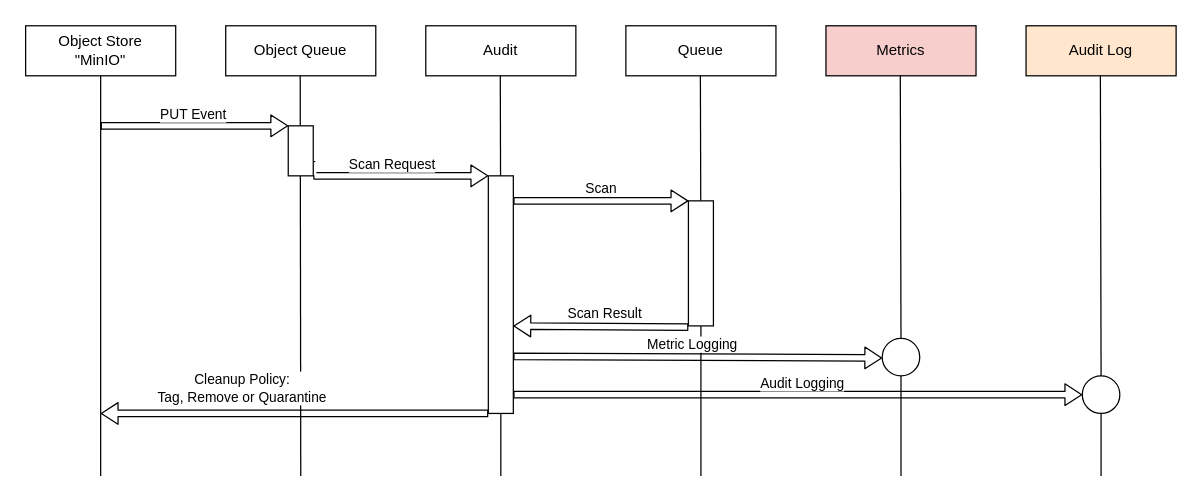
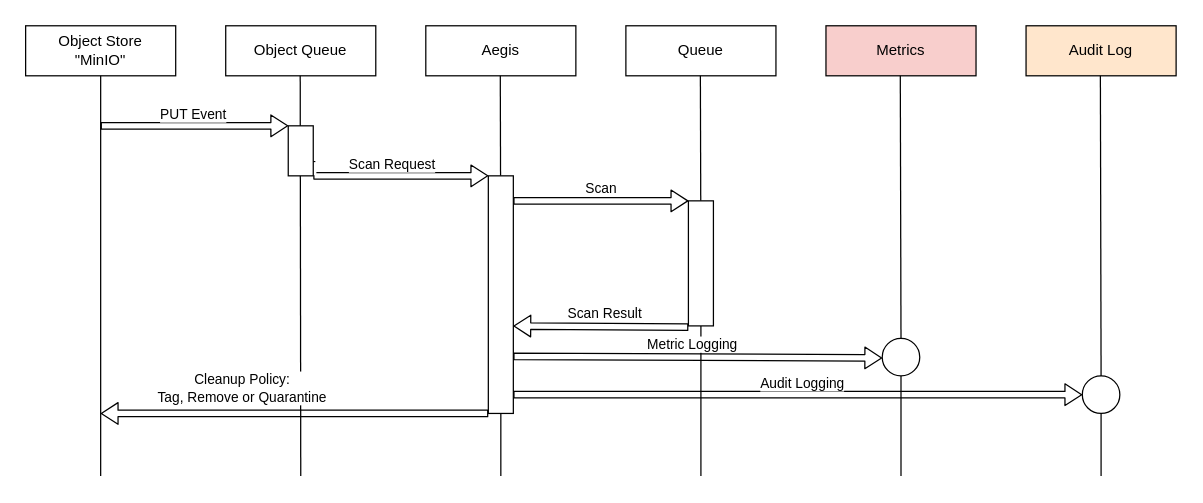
node "Audit": label "Audit" -> "Aegis"
